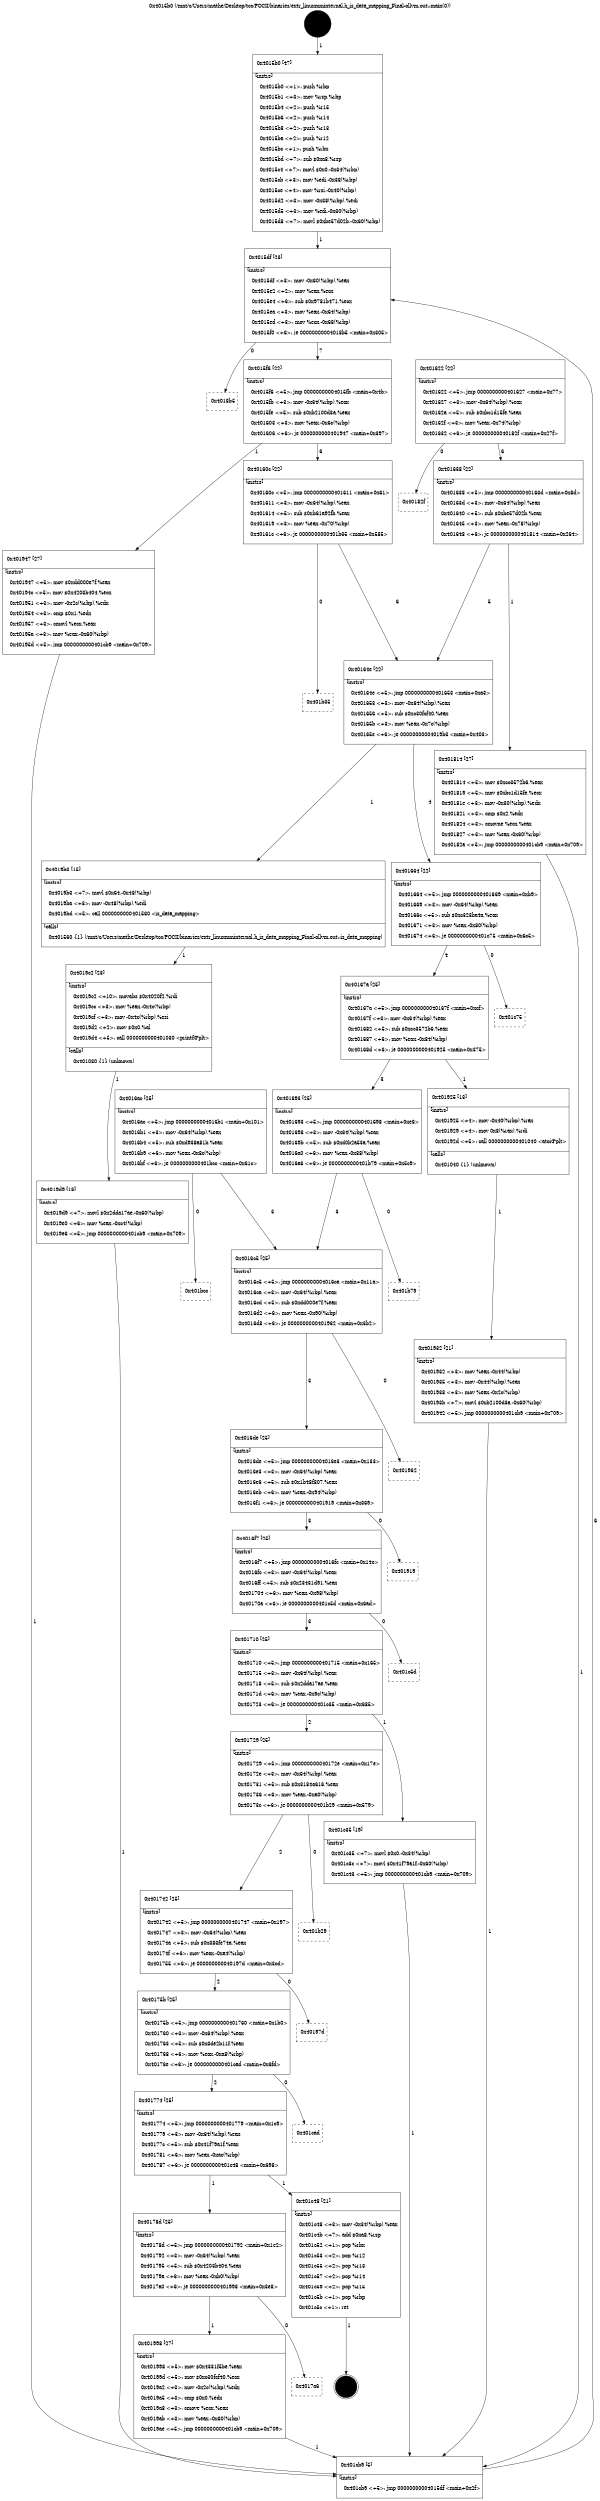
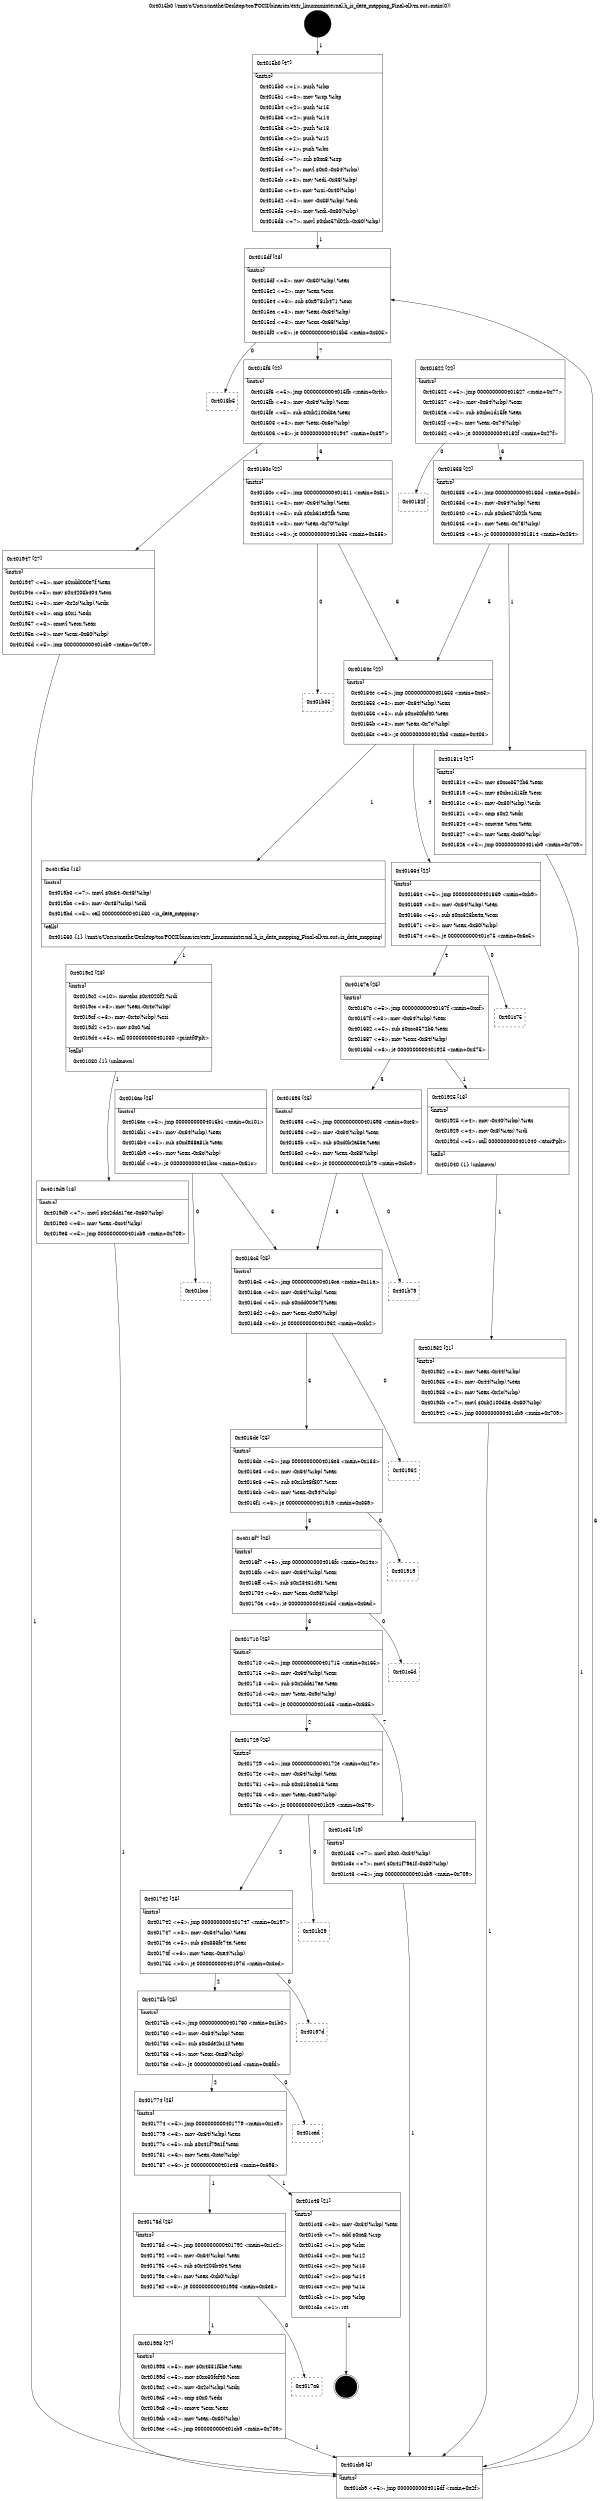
edge "0x401710 [25]" -> "0x401c35 [19]": label " 1" -> " 7"
